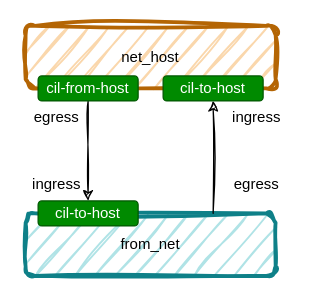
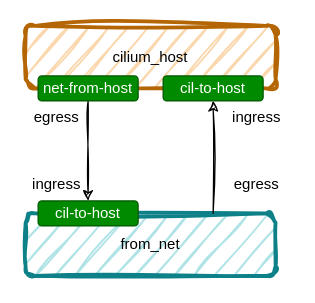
node "net_host": label "net_host" -> "cilium_host"
node "cil-from-host": label "cil-from-host" -> "net-from-host"
